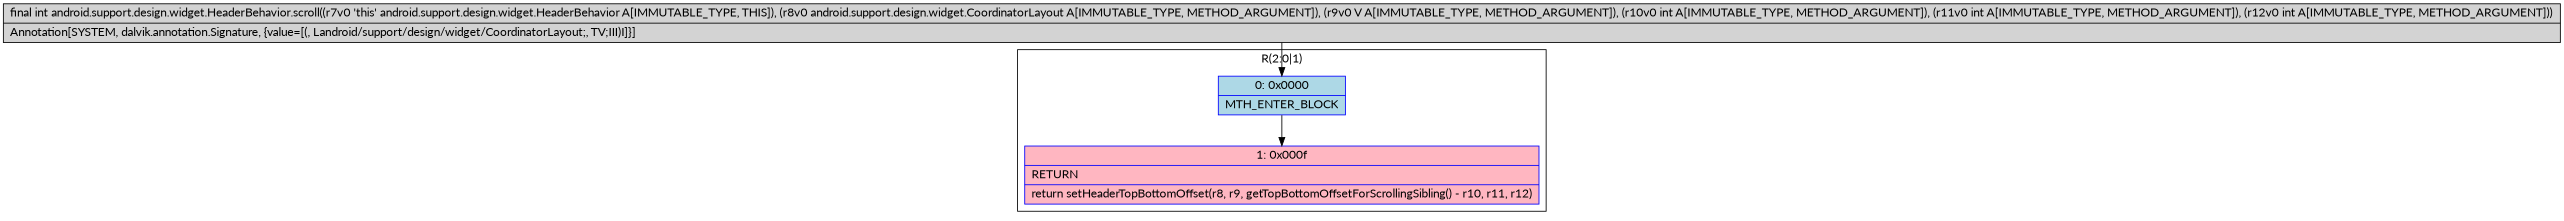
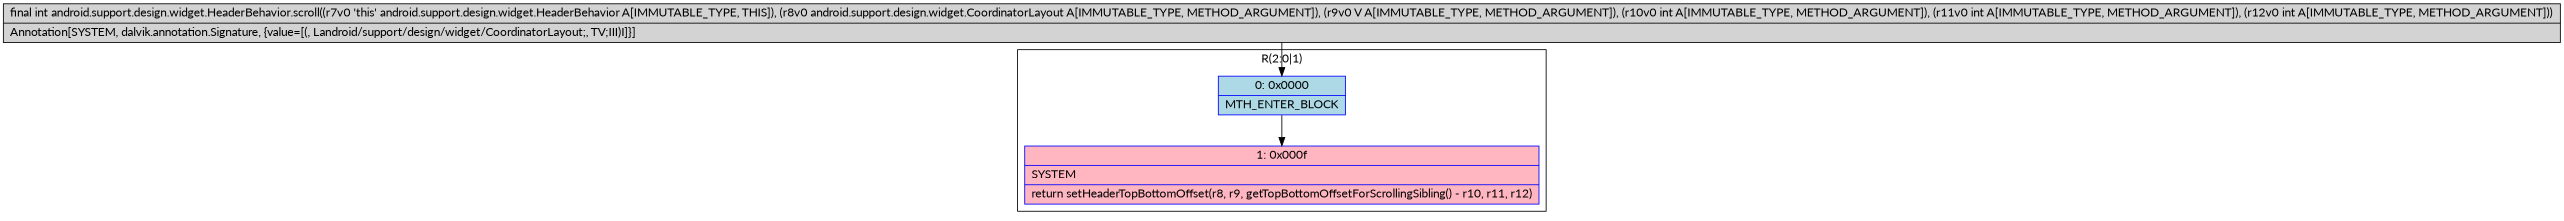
node "1: 0x000f": text "RETURN" -> "SYSTEM"
